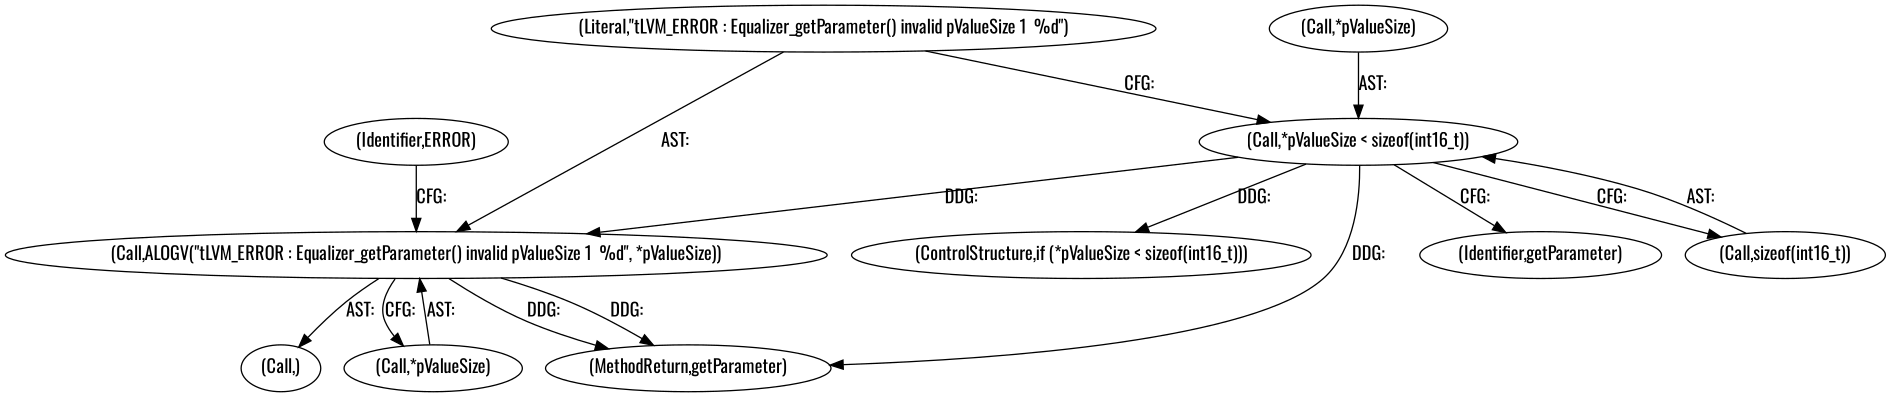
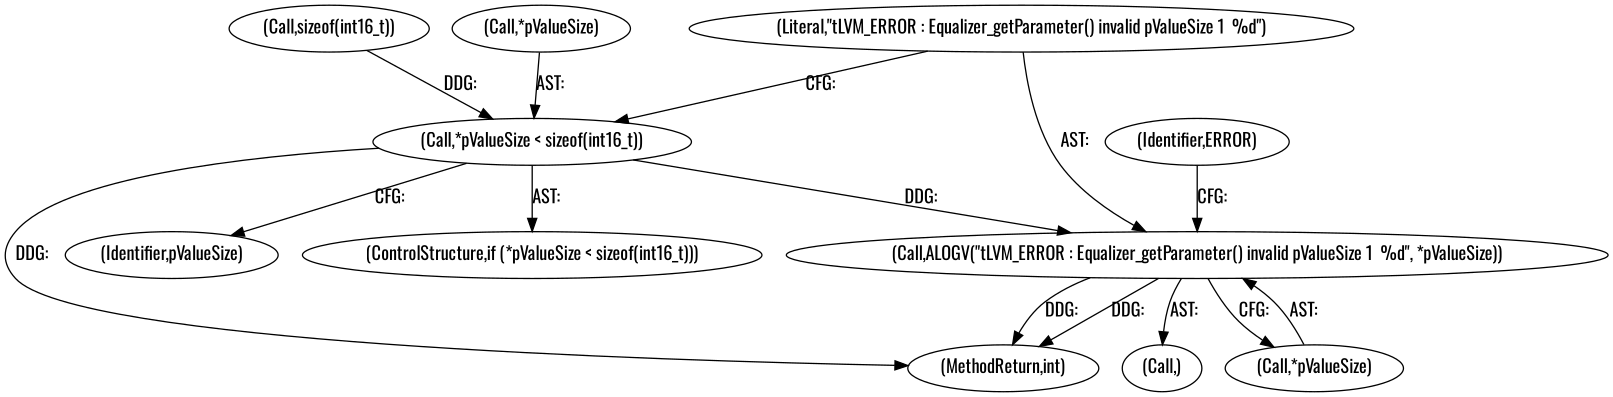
edge "(Call,*pValueSize < sizeof(int16_t))" -> "(ControlStructure,if (*pValueSize < sizeof(int16_t)))": label "DDG: " -> "AST: "
edge "(Call,*pValueSize < sizeof(int16_t))" -> "(Call,sizeof(int16_t))": removed, label "CFG:"
edge "(Call,sizeof(int16_t))" -> "(Call,*pValueSize < sizeof(int16_t))": label "AST: " -> "DDG: "
node "(Identifier,getParameter)": label "(Identifier,getParameter)" -> "(Identifier,pValueSize)"
node "(MethodReturn,getParameter)": label "(MethodReturn,getParameter)" -> "(MethodReturn,int)"
